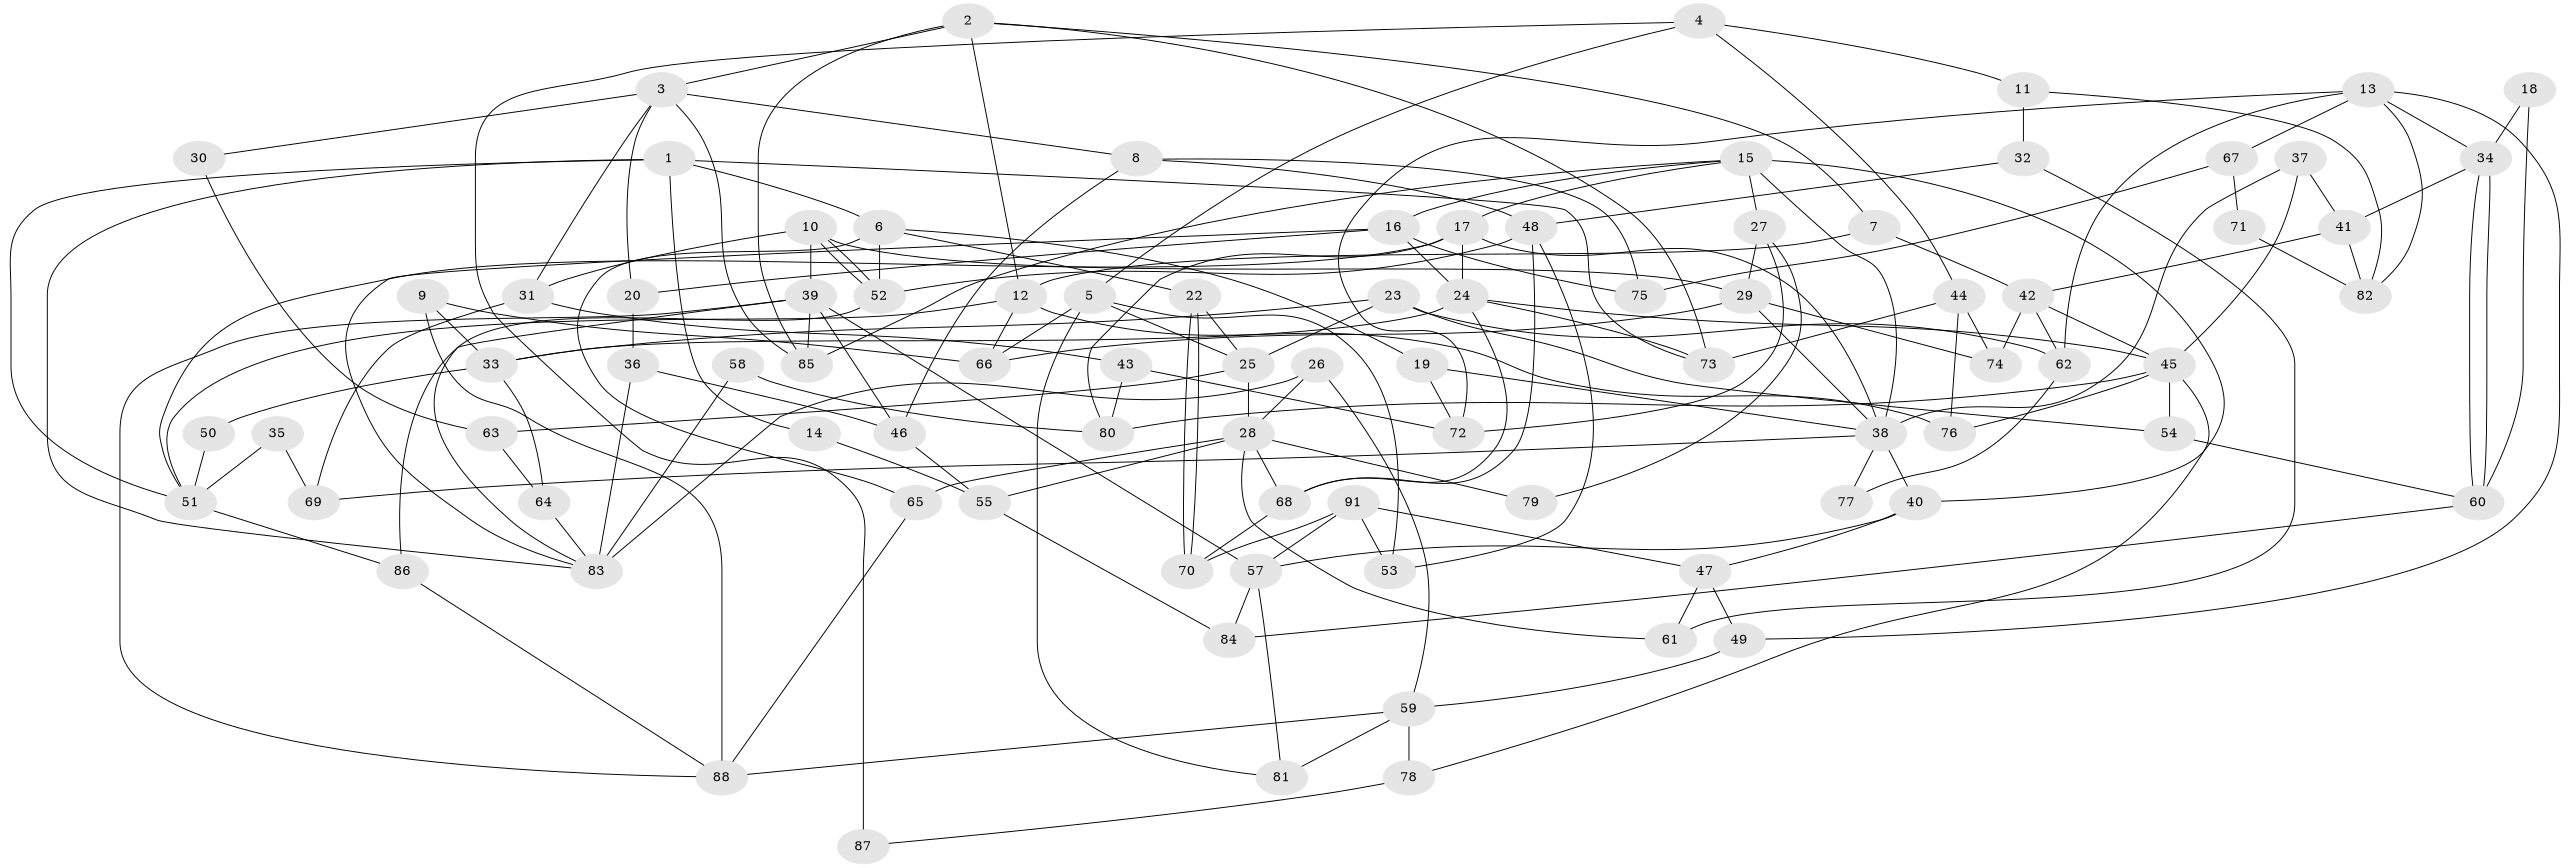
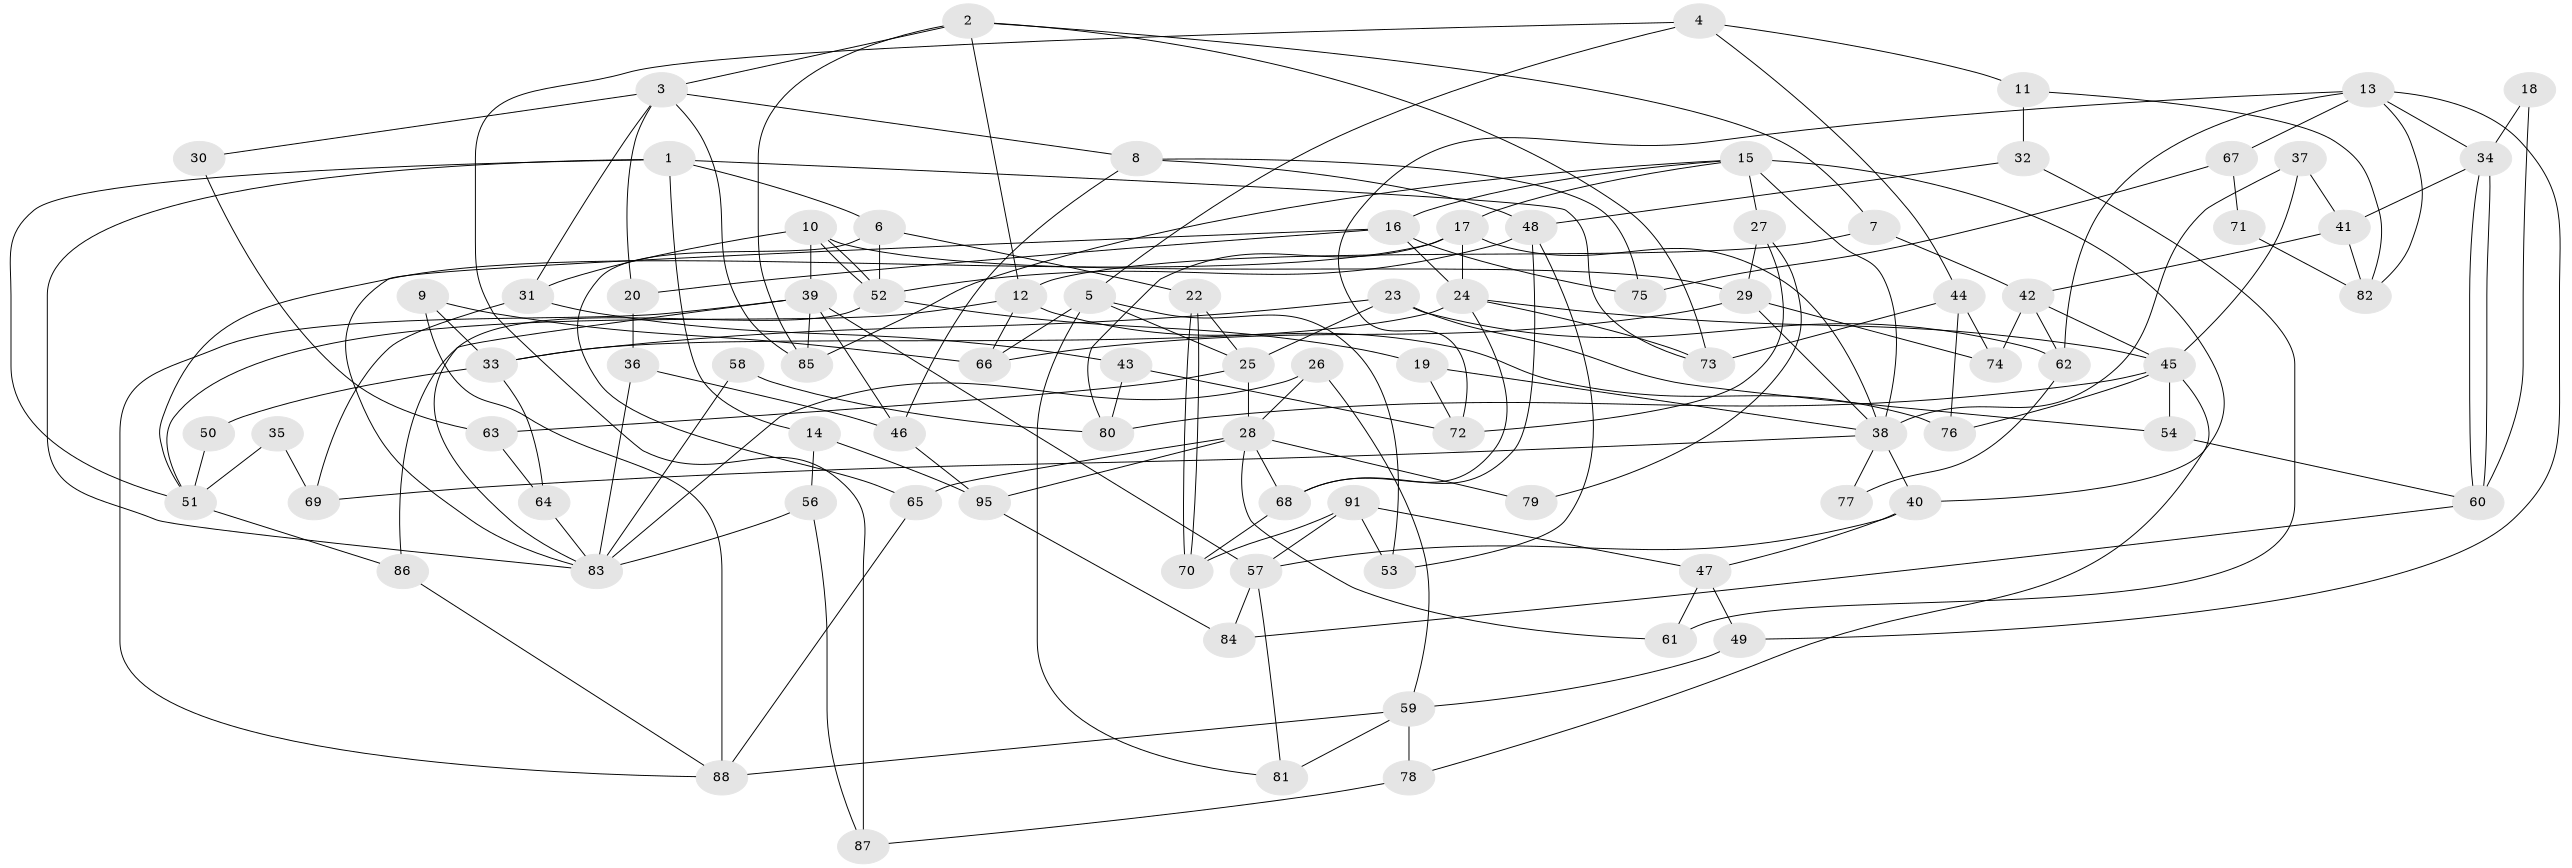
edge "6" -- "19": now "52" -- "19"
node "56": added
node "55": label "55" -> "95"
